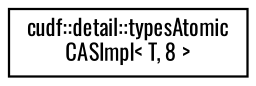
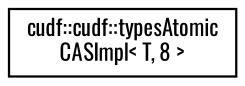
node "cudf::detail::typesAtomic CASImpl< T, 8 >": label "cudf::detail::typesAtomic CASImpl< T, 8 >" -> "cudf::cudf::typesAtomic CASImpl< T, 8 >"
